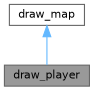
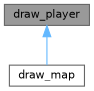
edge "draw_player" -> "draw_map": reversed
